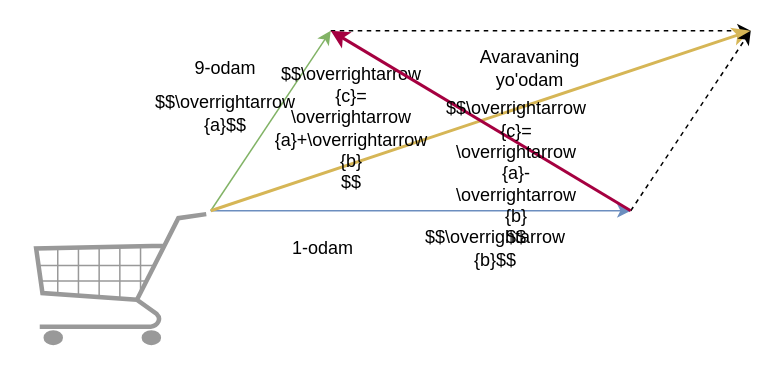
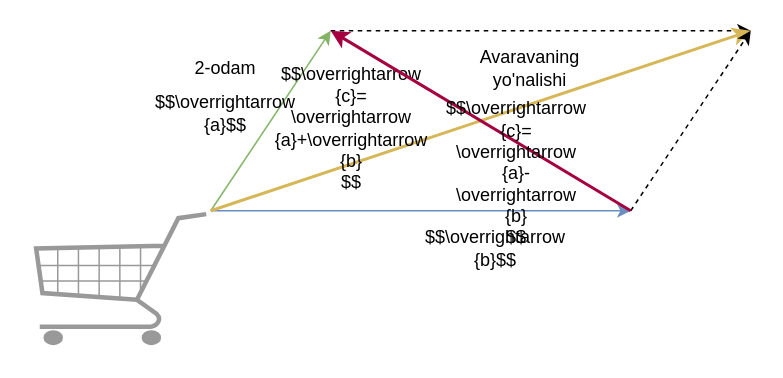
node "9-odam": label "9-odam" -> "2-odam"
node "Avaravaning yo'odam": label "Avaravaning yo'odam" -> "Avaravaning yo'nalishi"
node "1-odam": removed
